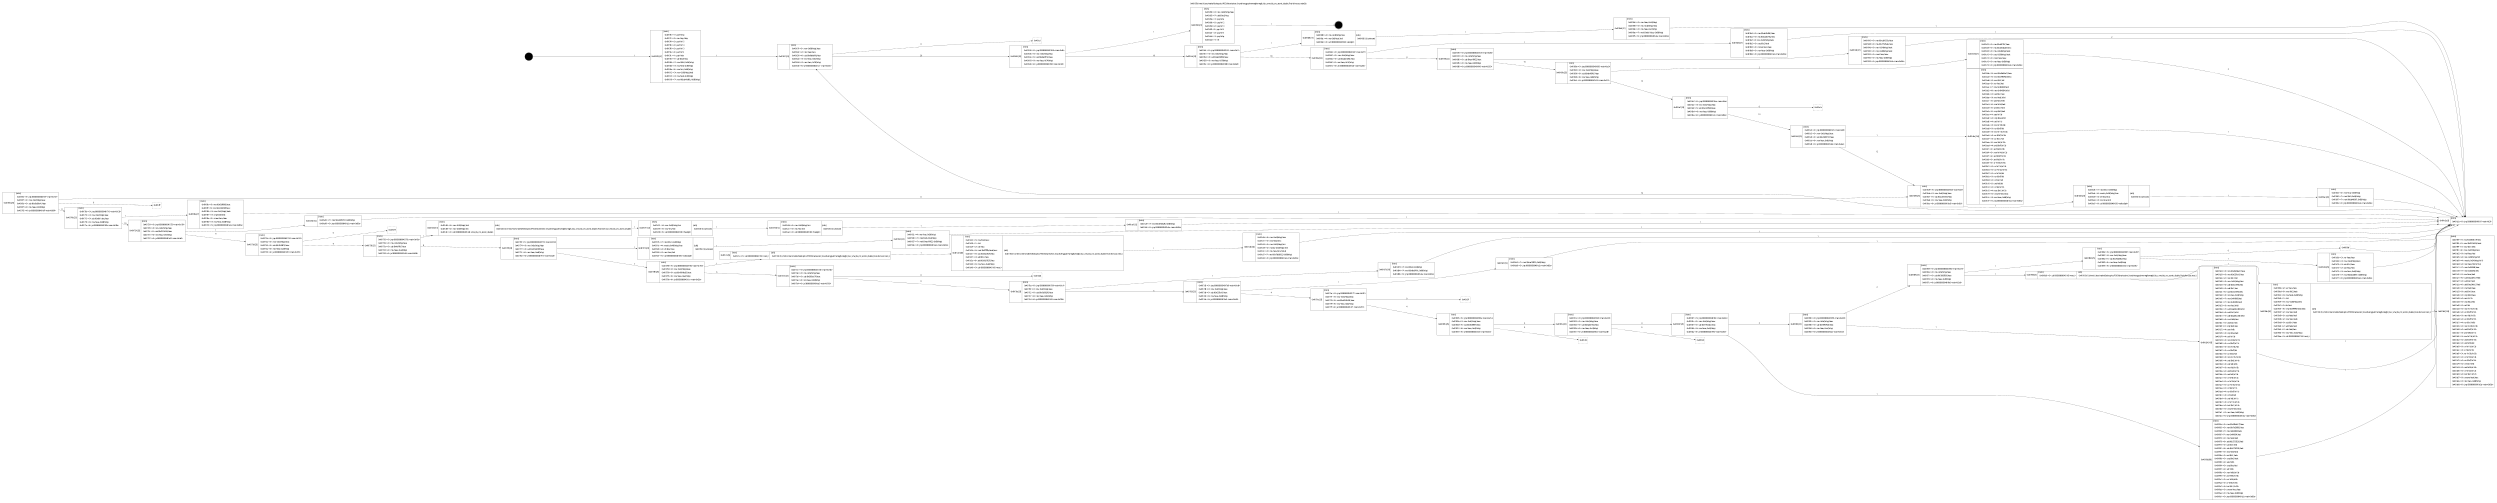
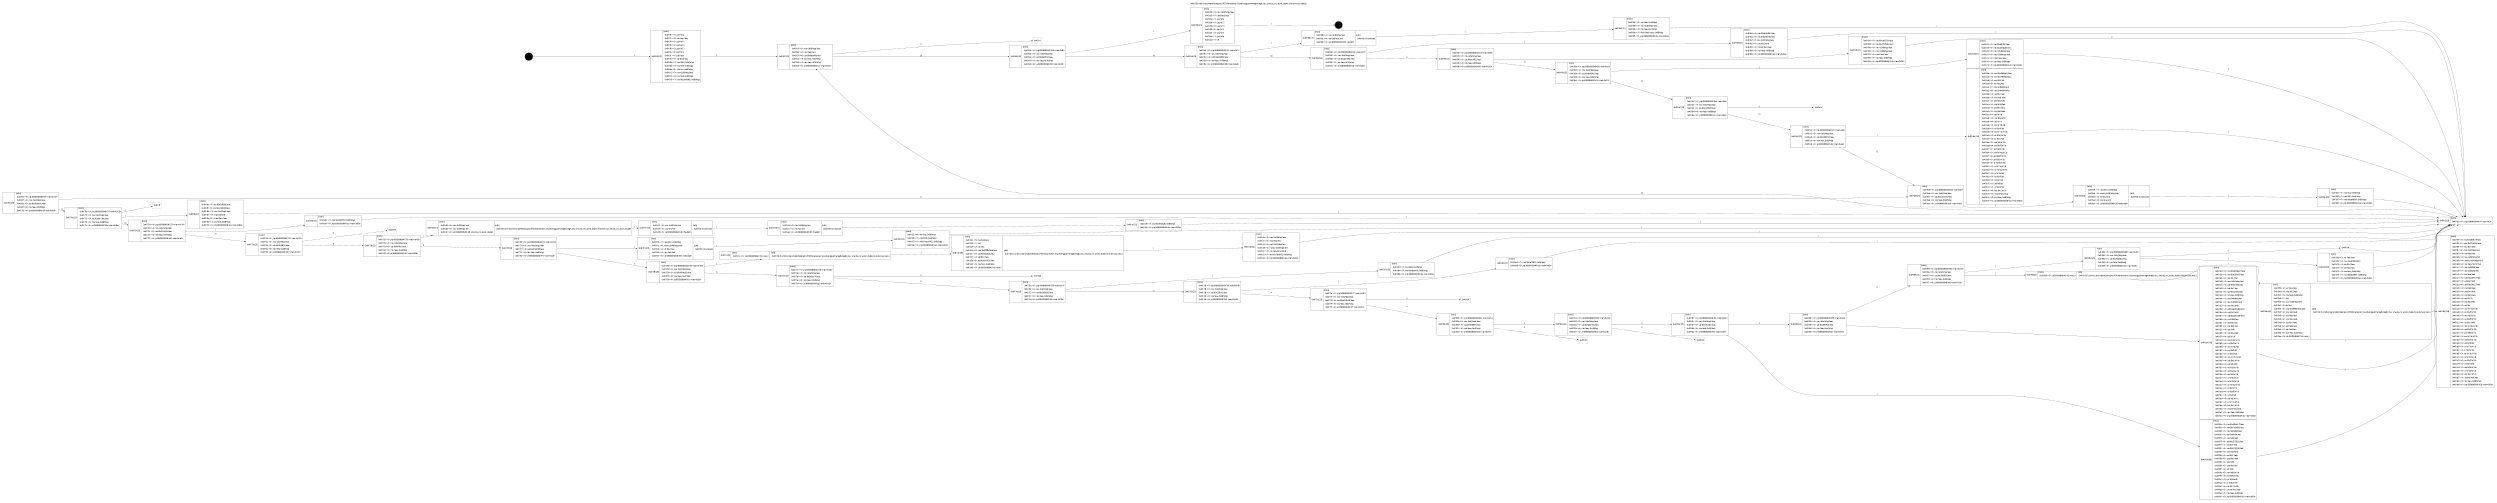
edge "0x4016f2 [25]" -> "0x401dff": now "0x40170b [25]" -> "0x401dff"
